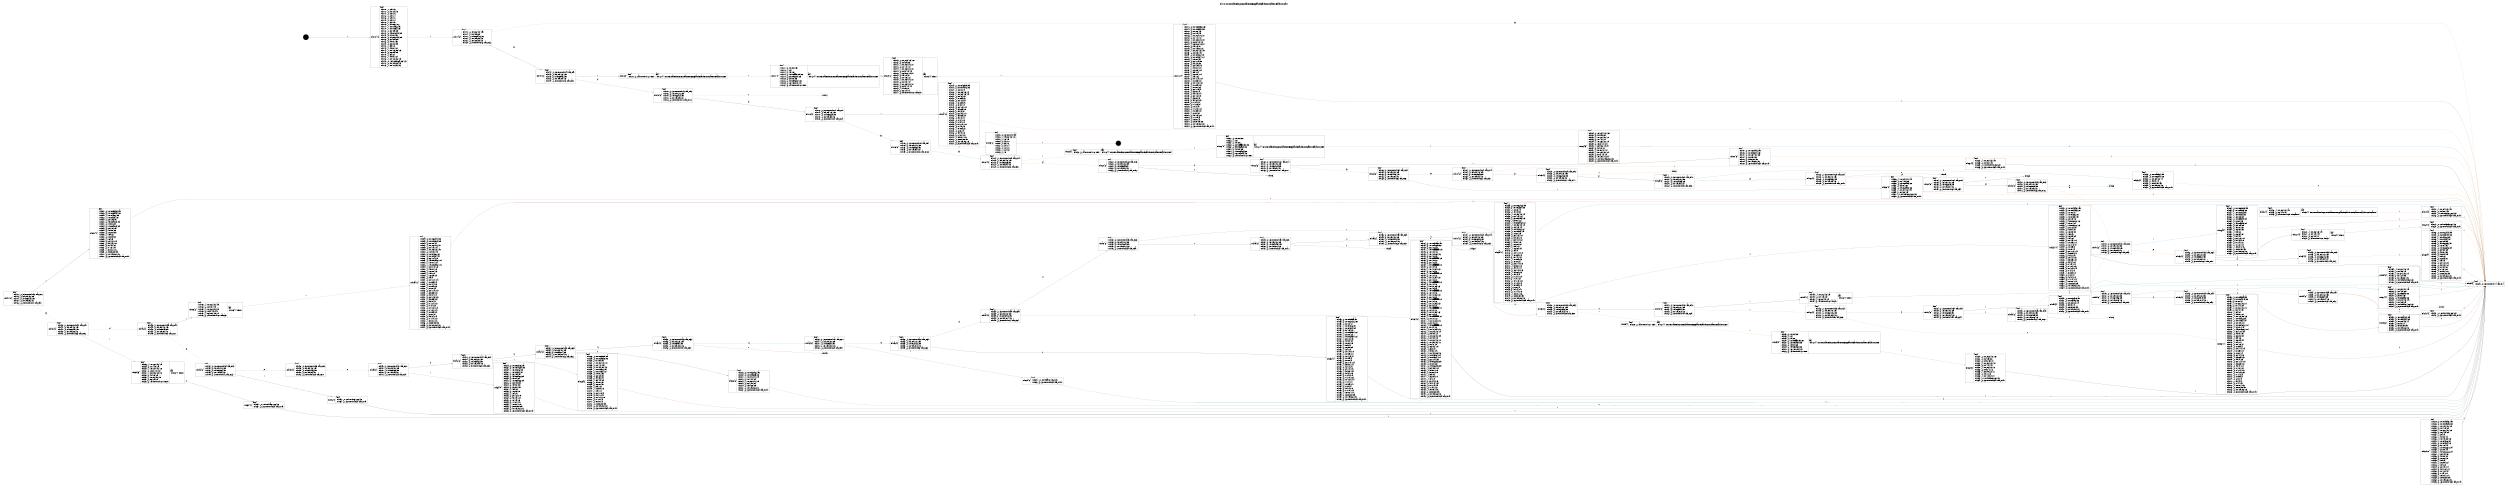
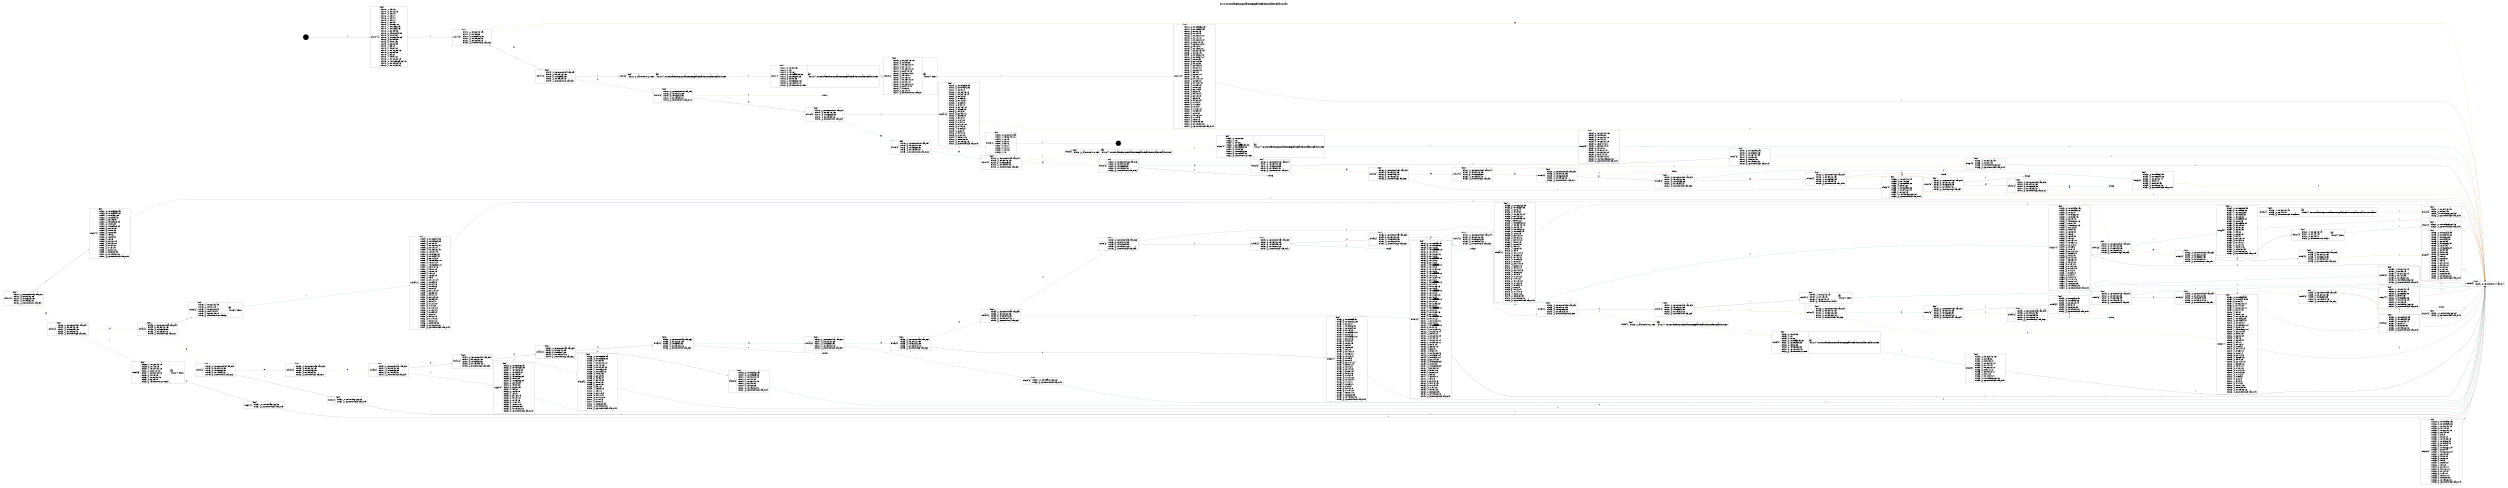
edge "0x401ba0 [28]" -> "0x40191c [28]": now "0x401ba0 [28]" -> "0x401bbc [28]"
